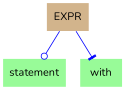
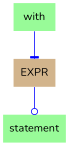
edge "EXPR" -> "with": reversed
